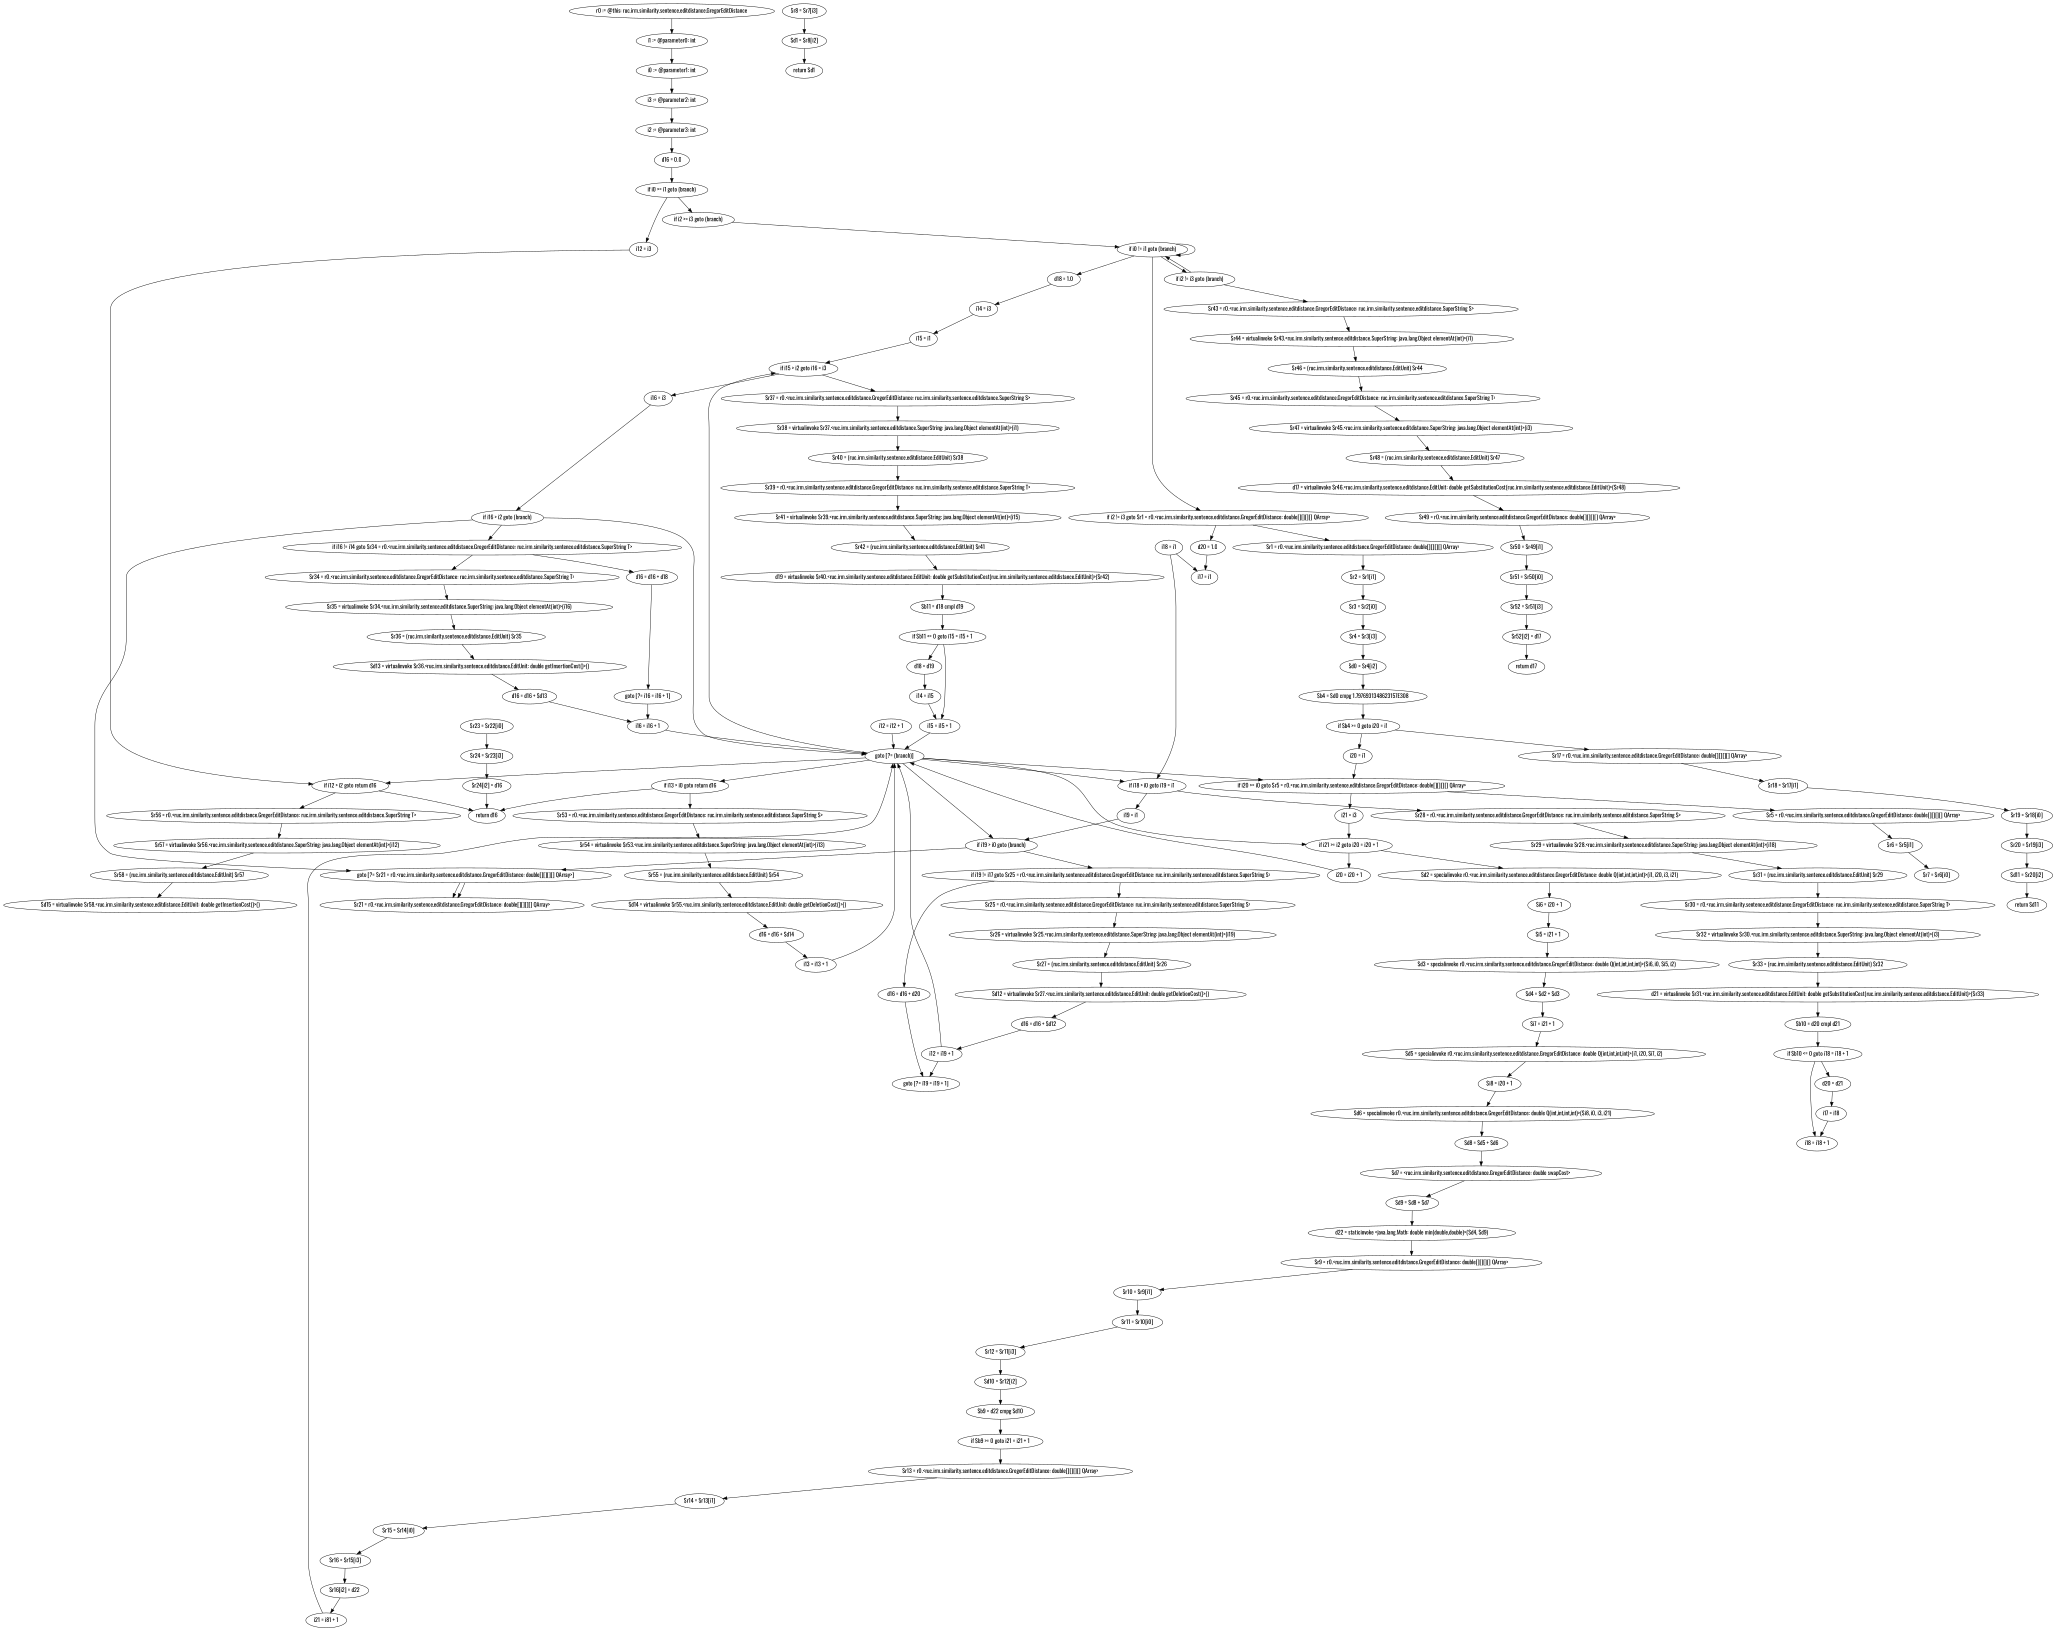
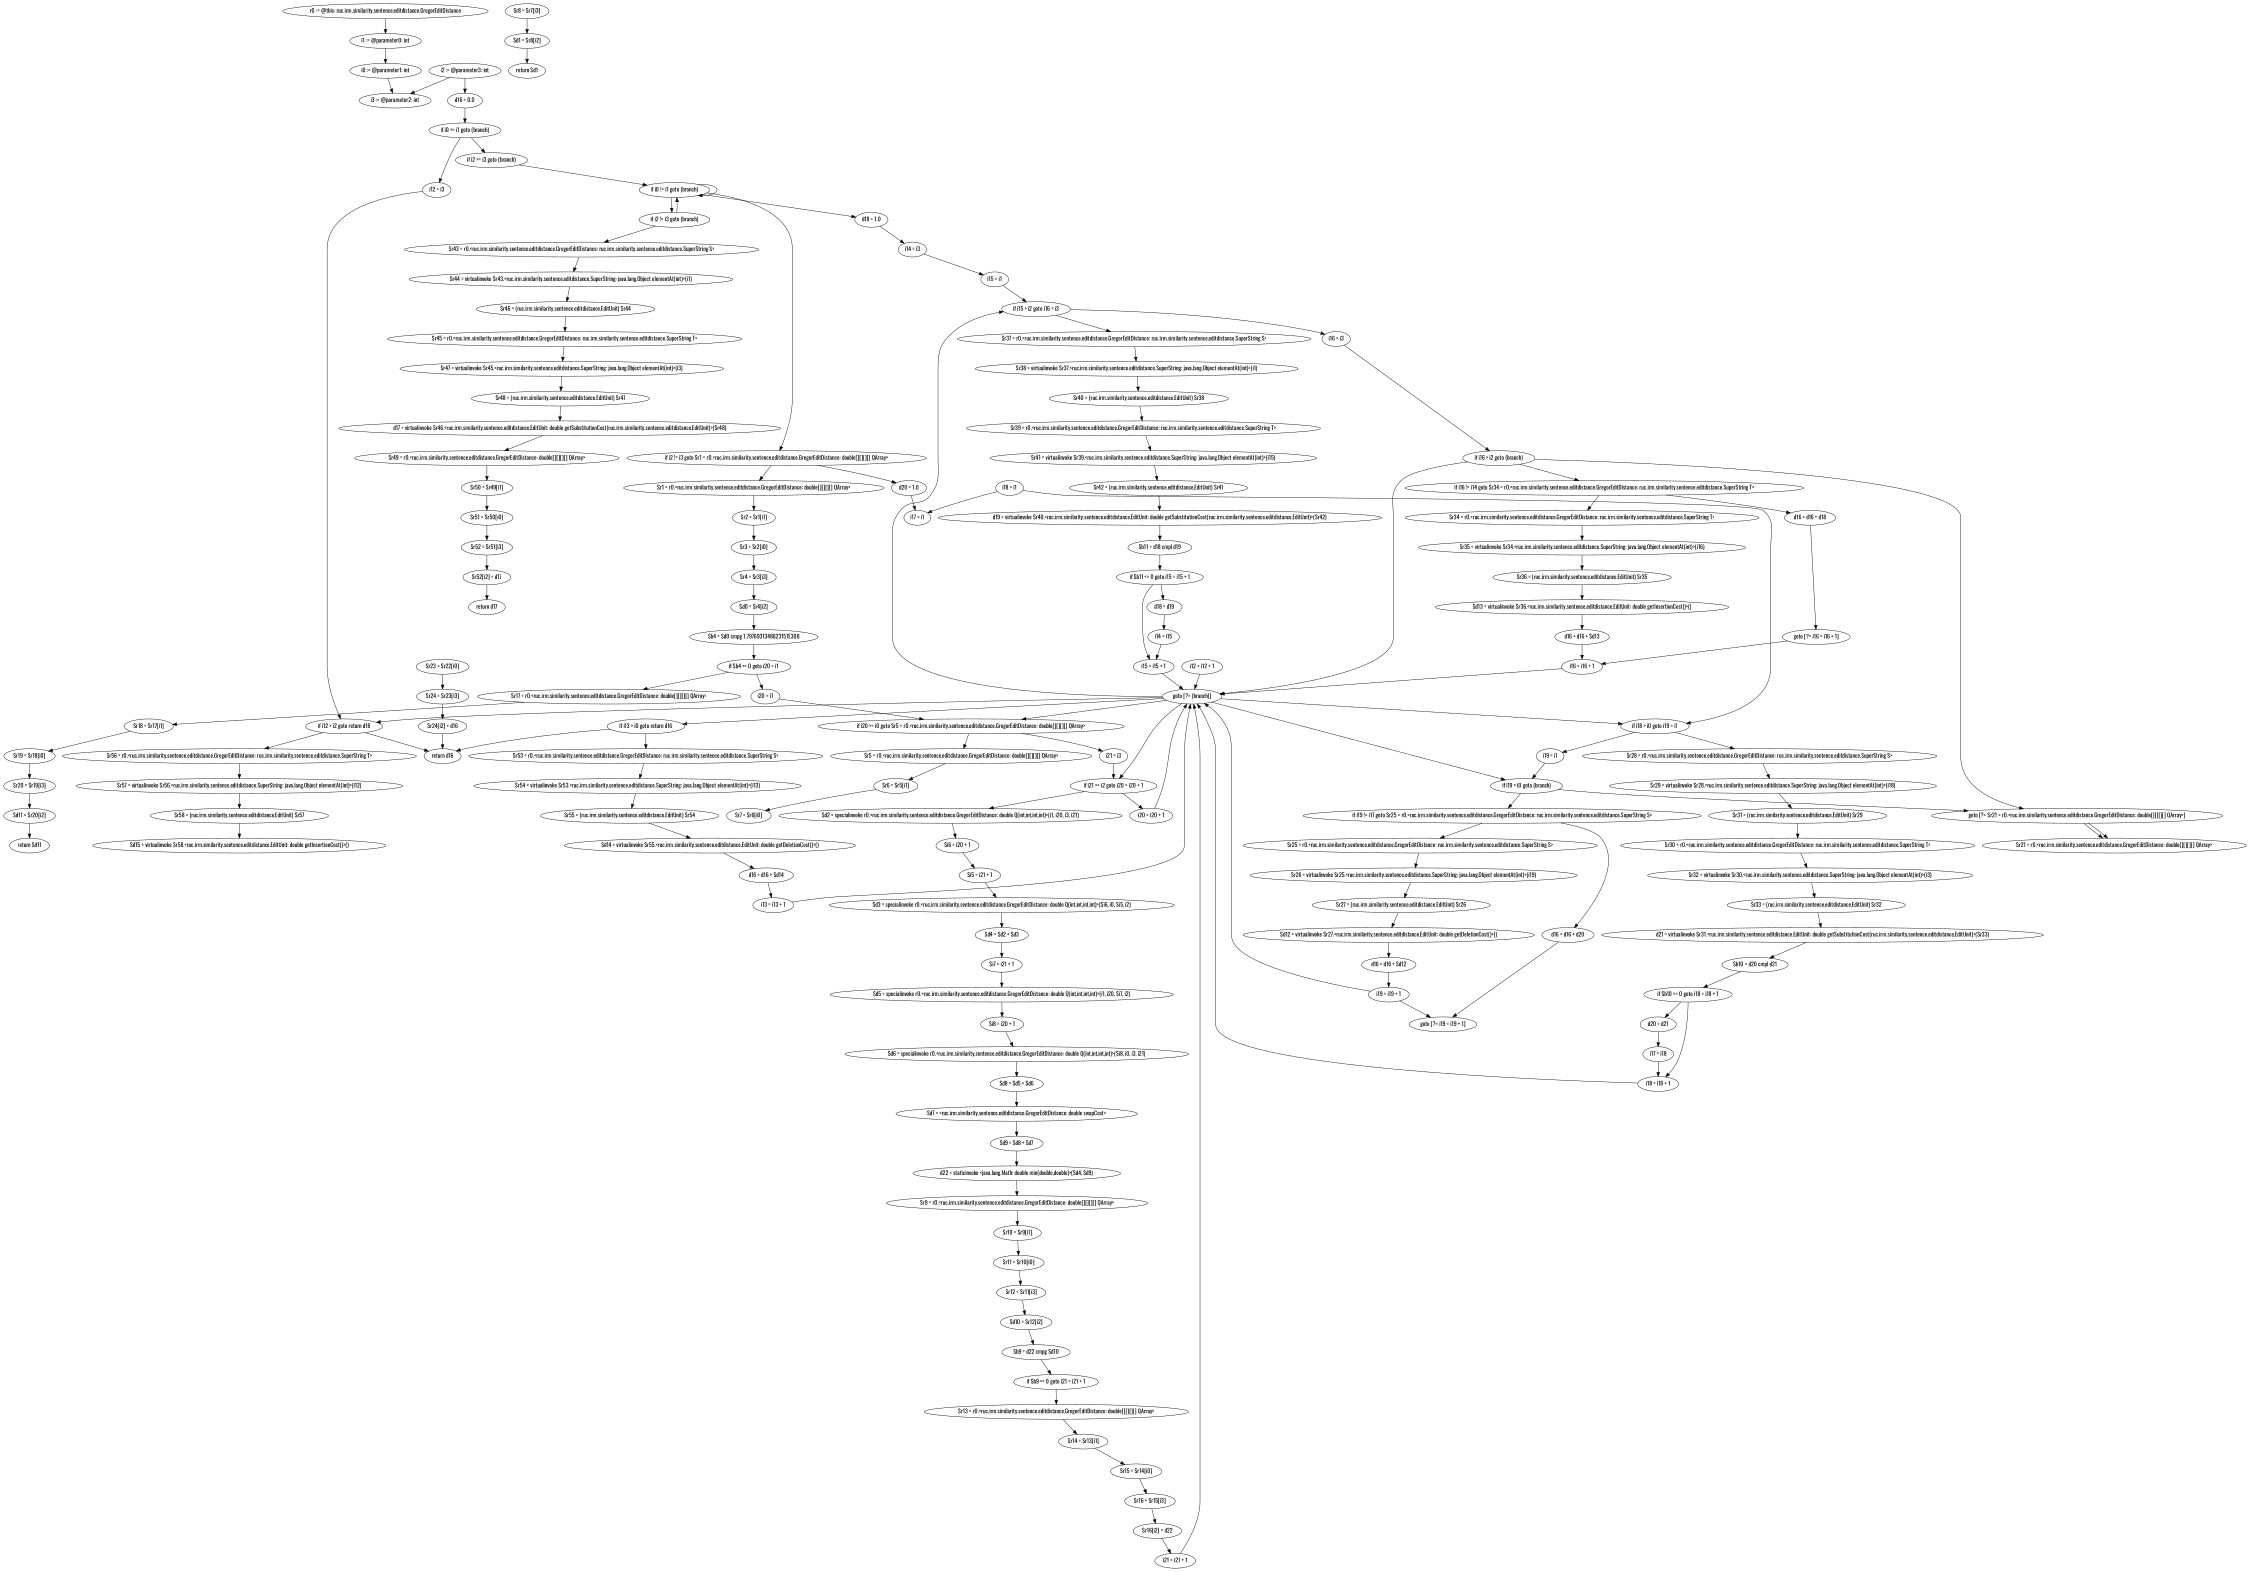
edge "i3 := @parameter2: int" -> "i2 := @parameter3: int": reversed
edge "i18 = i18 + 1" -> "goto [?= (branch)]": added
node "i12 = i19 + 1": label "i12 = i19 + 1" -> "i19 = i19 + 1"
node "i21 = i81 + 1": label "i21 = i81 + 1" -> "i21 = i21 + 1"
